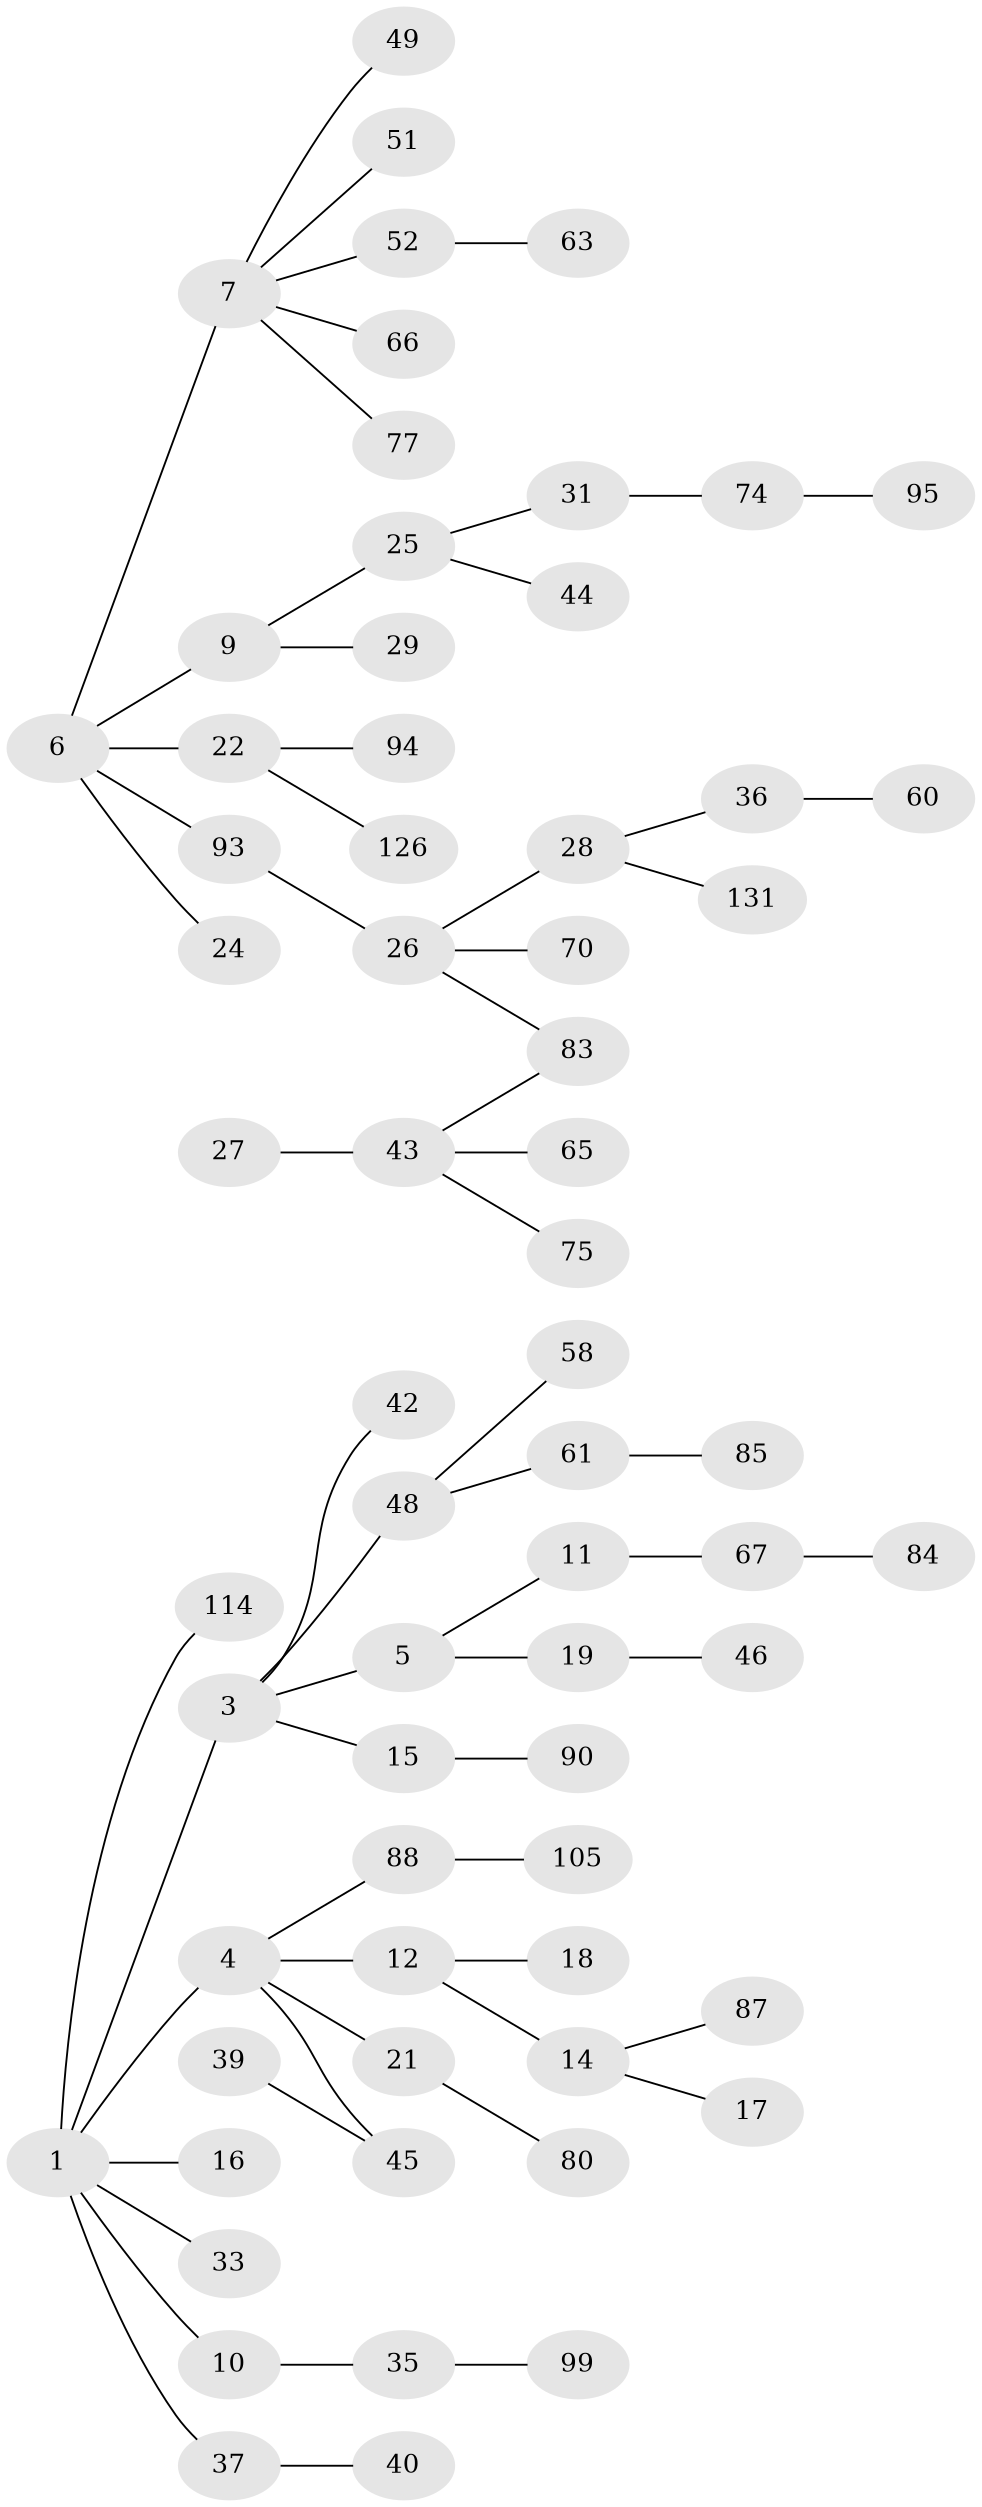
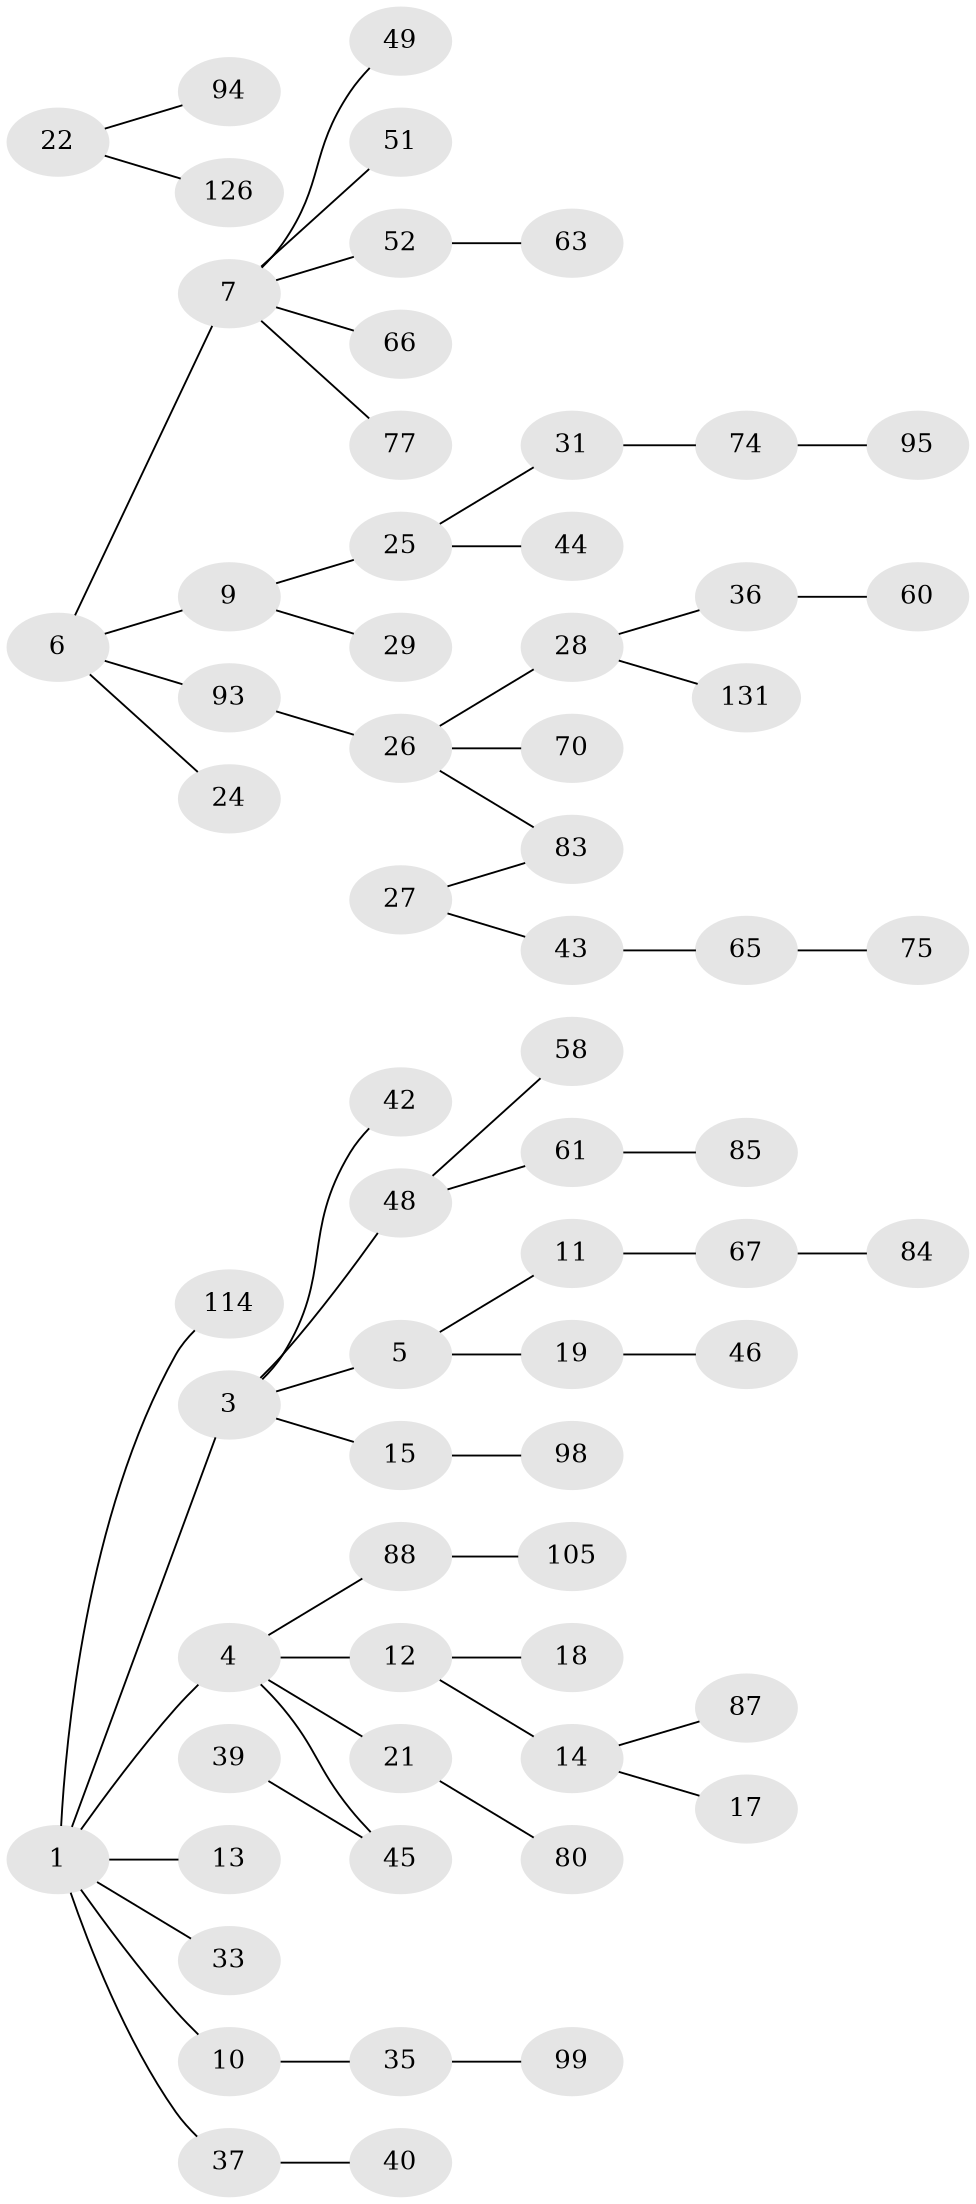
edge "6" -- "22": removed
edge "83" -- "43": now "83" -- "27"
edge "43" -- "75": now "65" -- "75"
node "90": label "90" -> "98"
node "16": label "16" -> "13"
